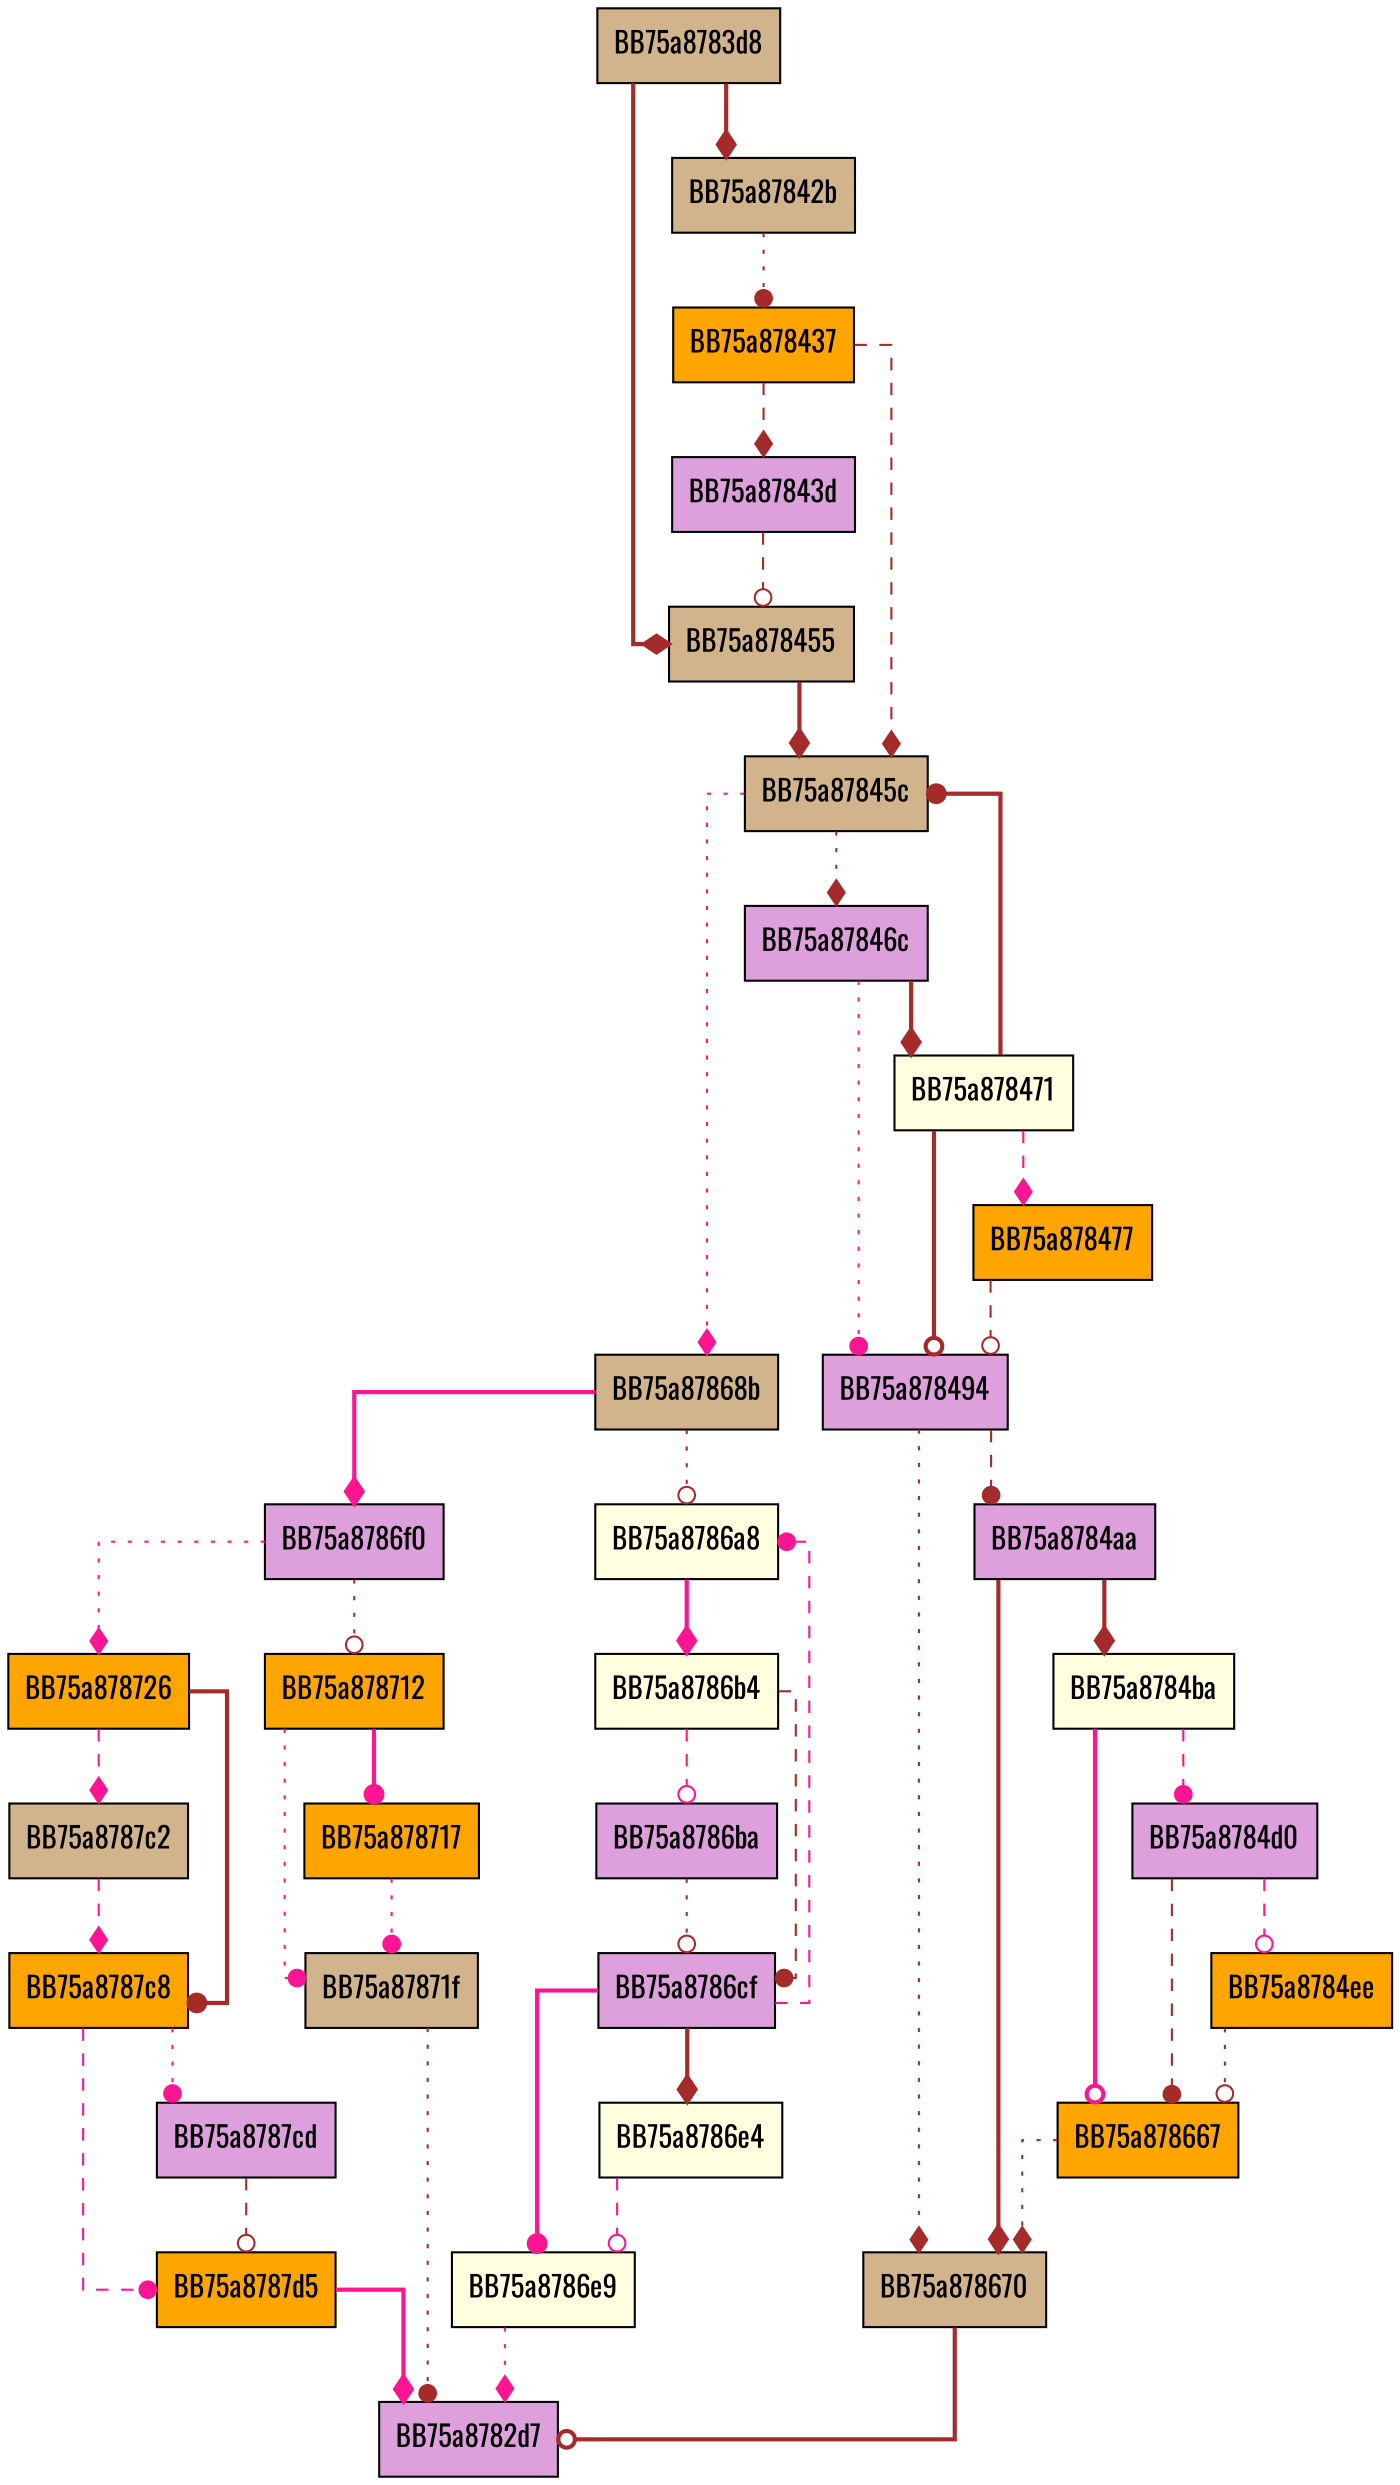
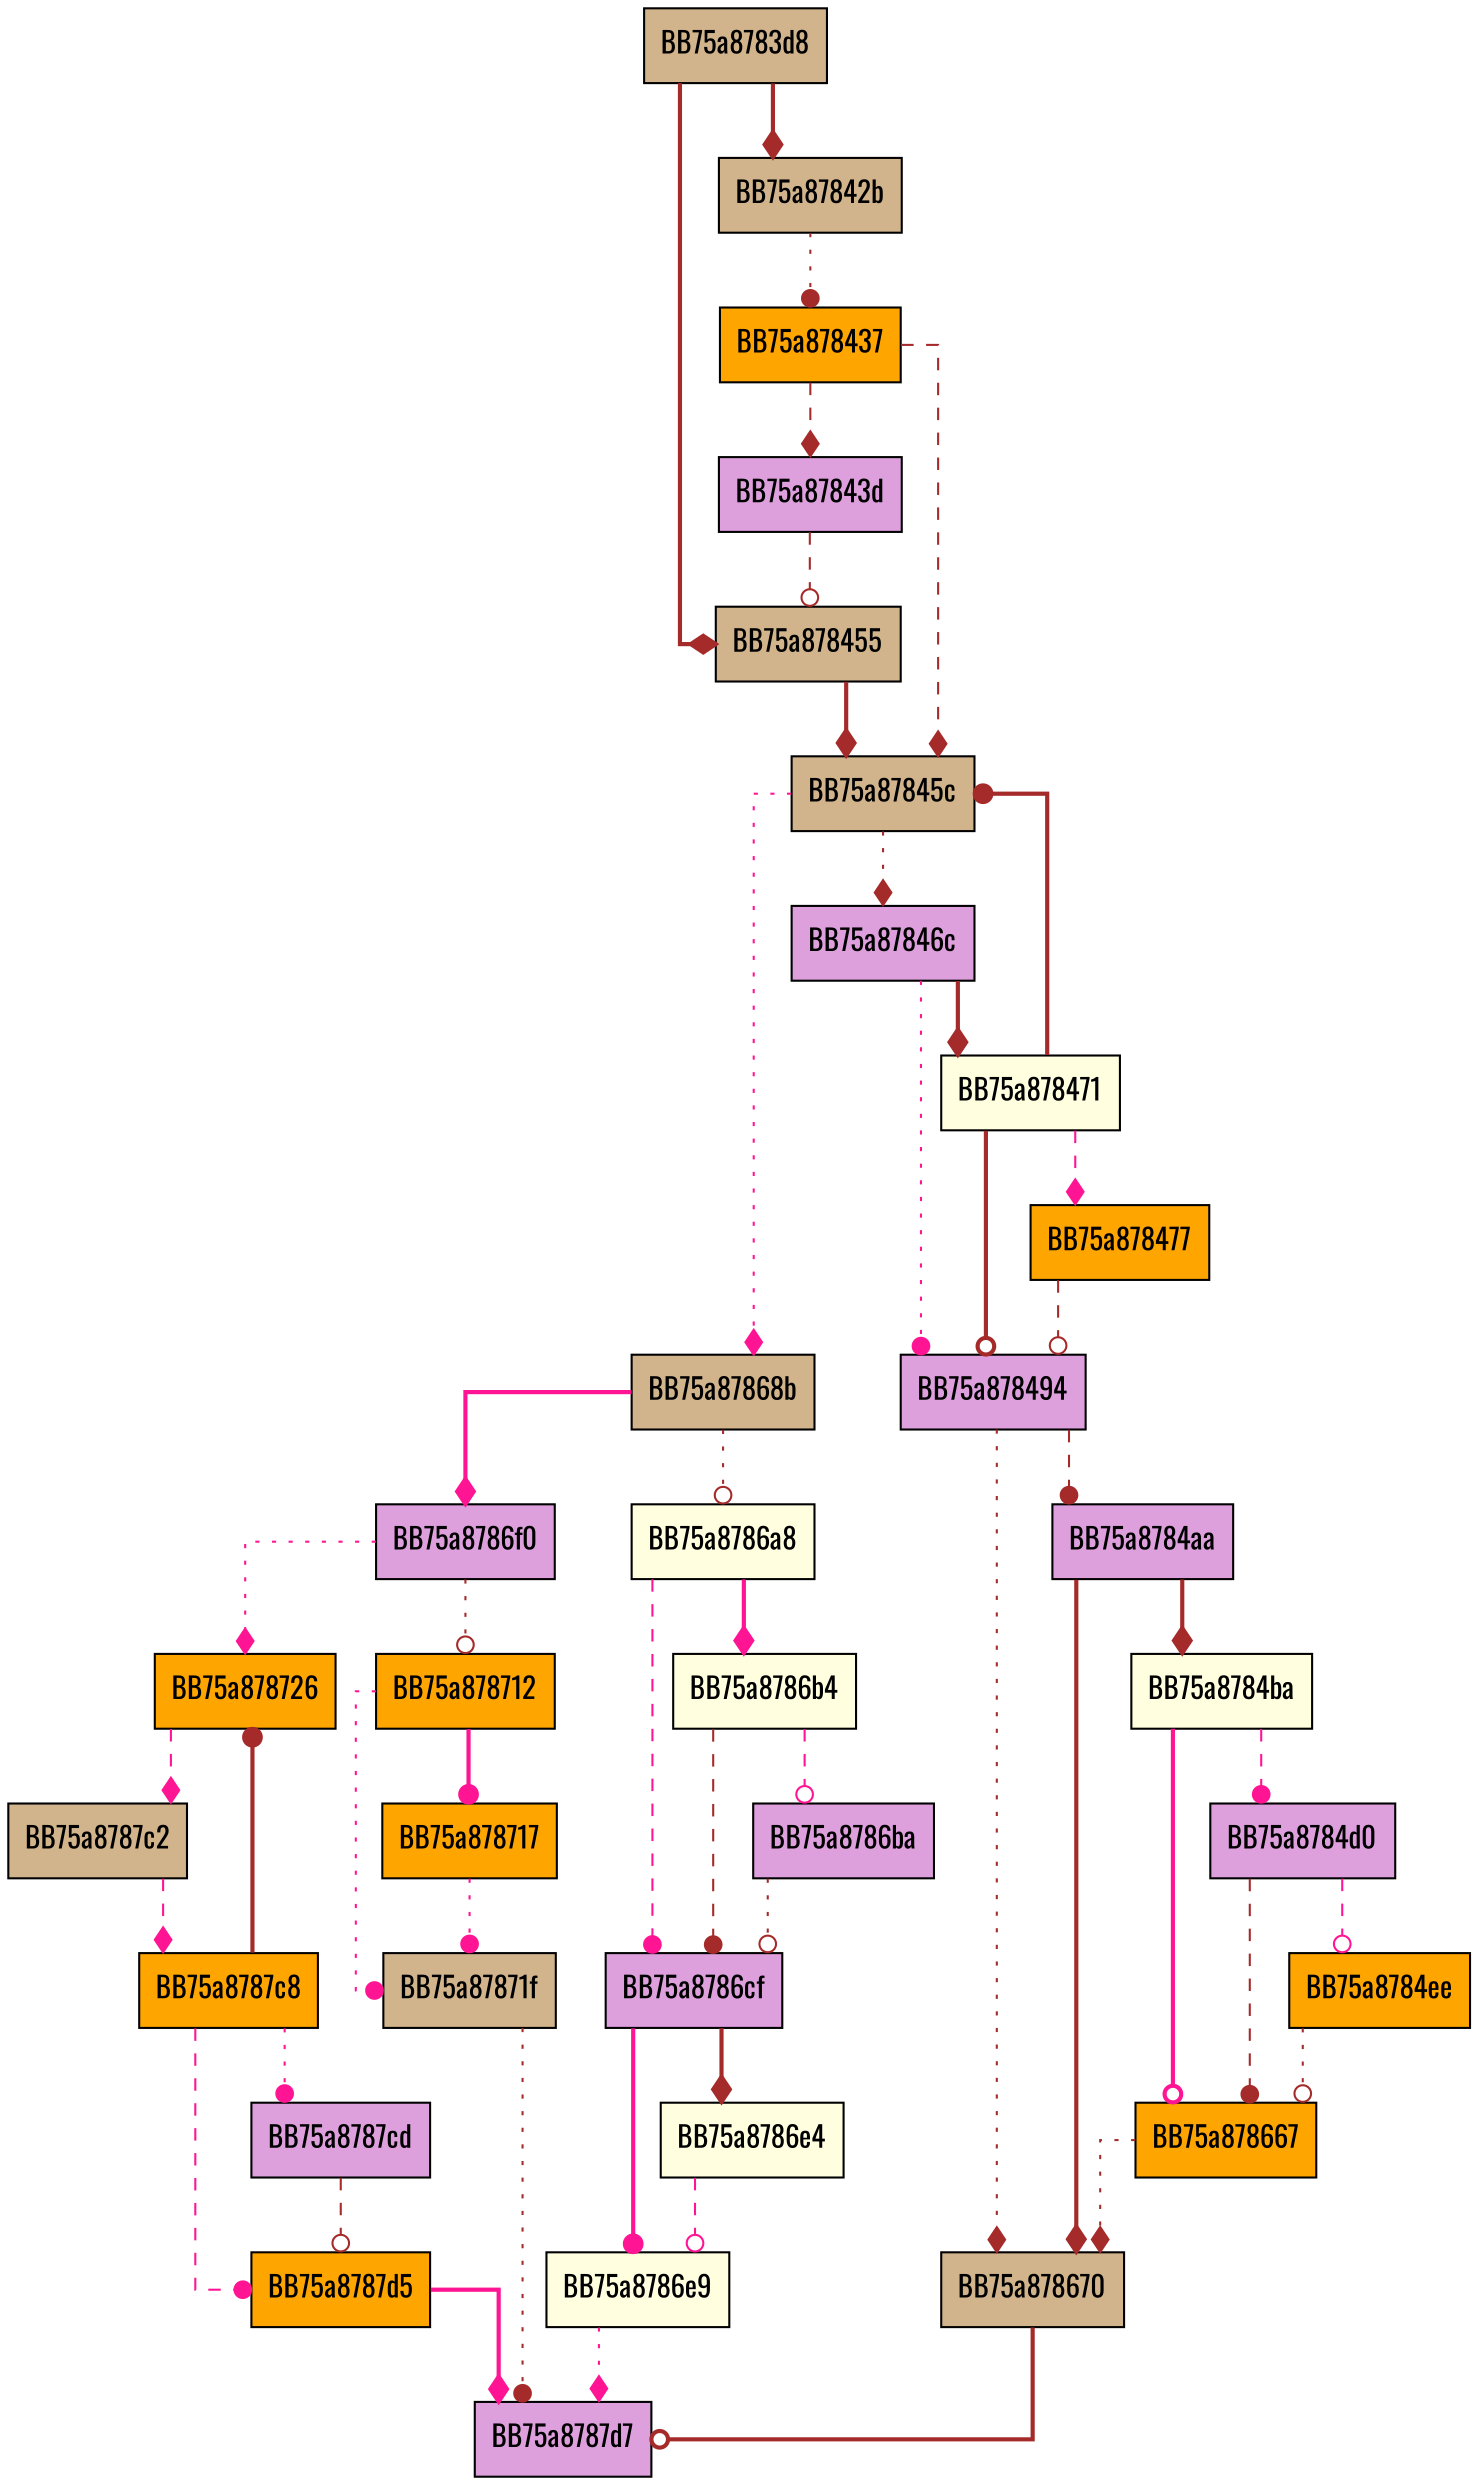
edge "BB75a8786cf" -> "BB75a8786a8": reversed
edge "BB75a878726" -> "BB75a8787c8": reversed
node "BB75a8782d7": label "BB75a8782d7" -> "BB75a8787d7"
